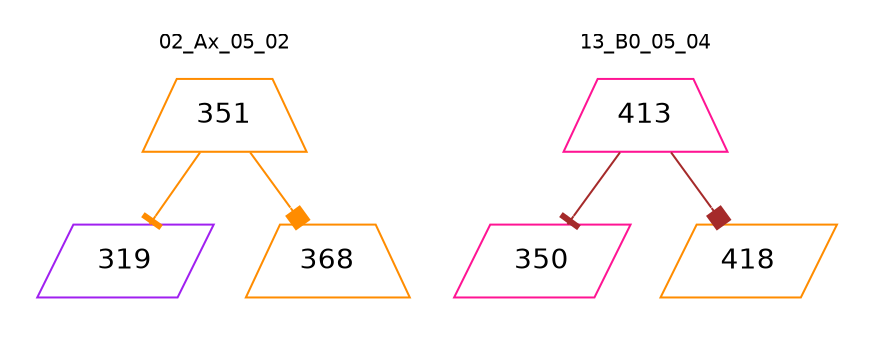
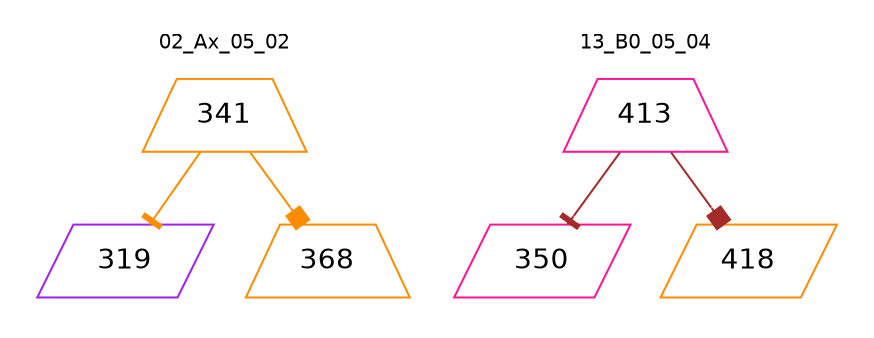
node "351": label "351" -> "341"
